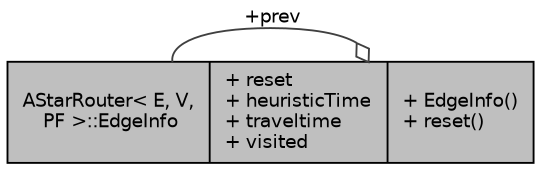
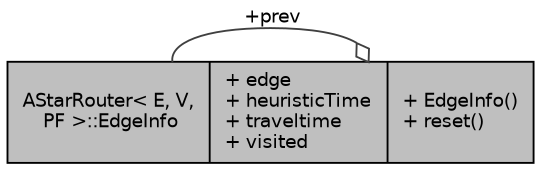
node "AStarRouter< E, V,": text "+ reset" -> "+ edge"
